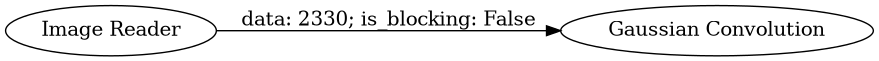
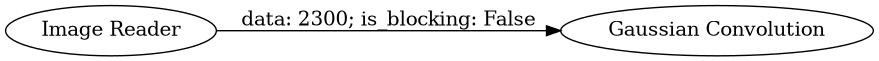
edge "Image Reader" -> "Gaussian Convolution": label "data: 2330; is_blocking: False" -> "data: 2300; is_blocking: False"
